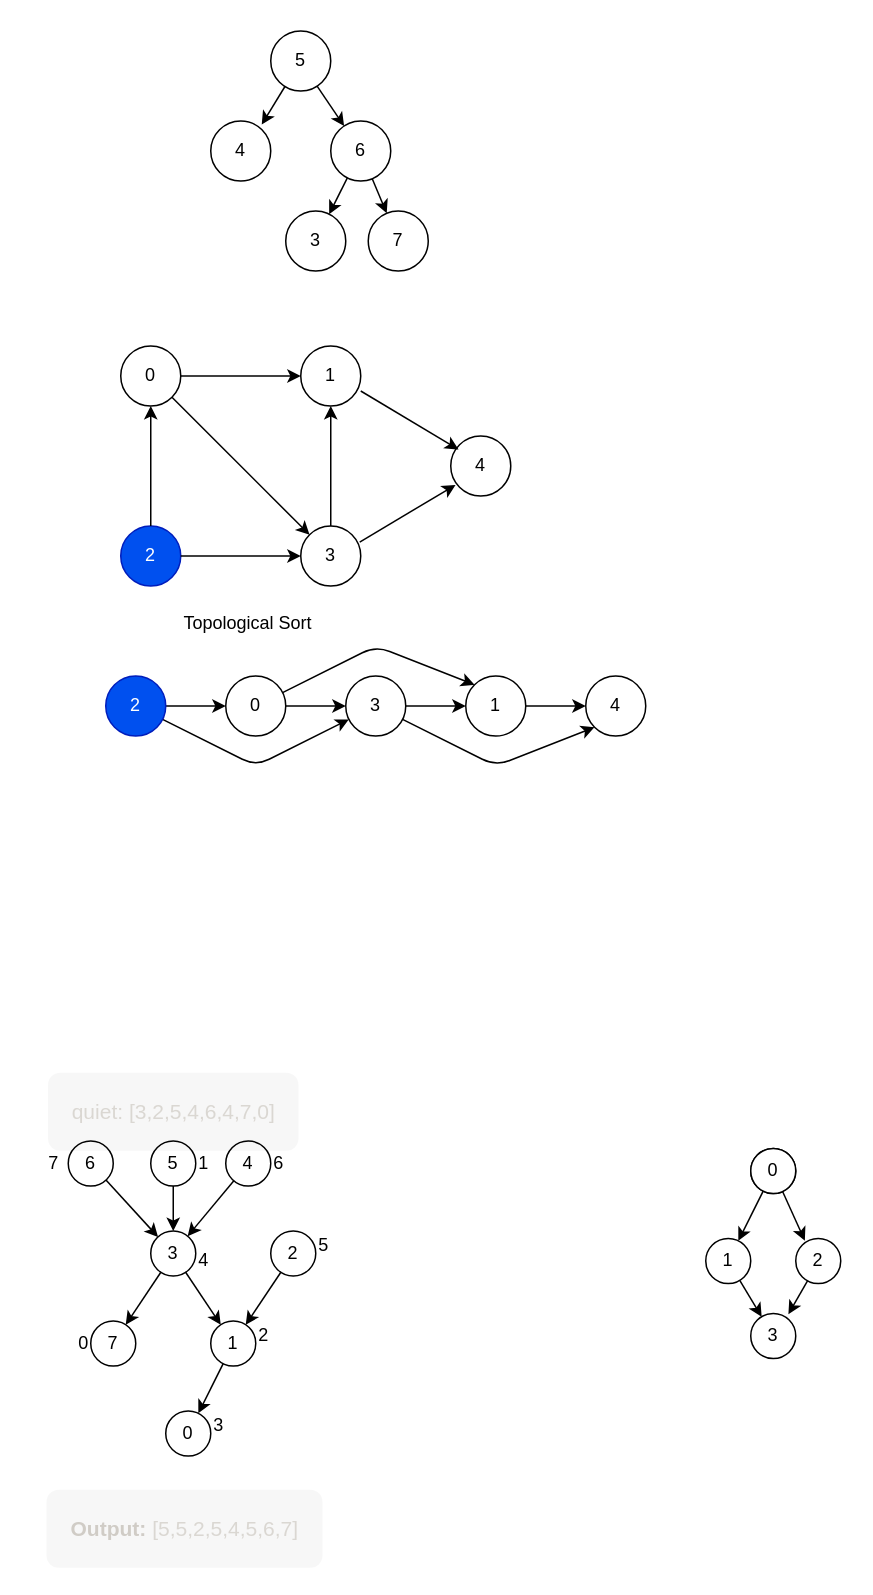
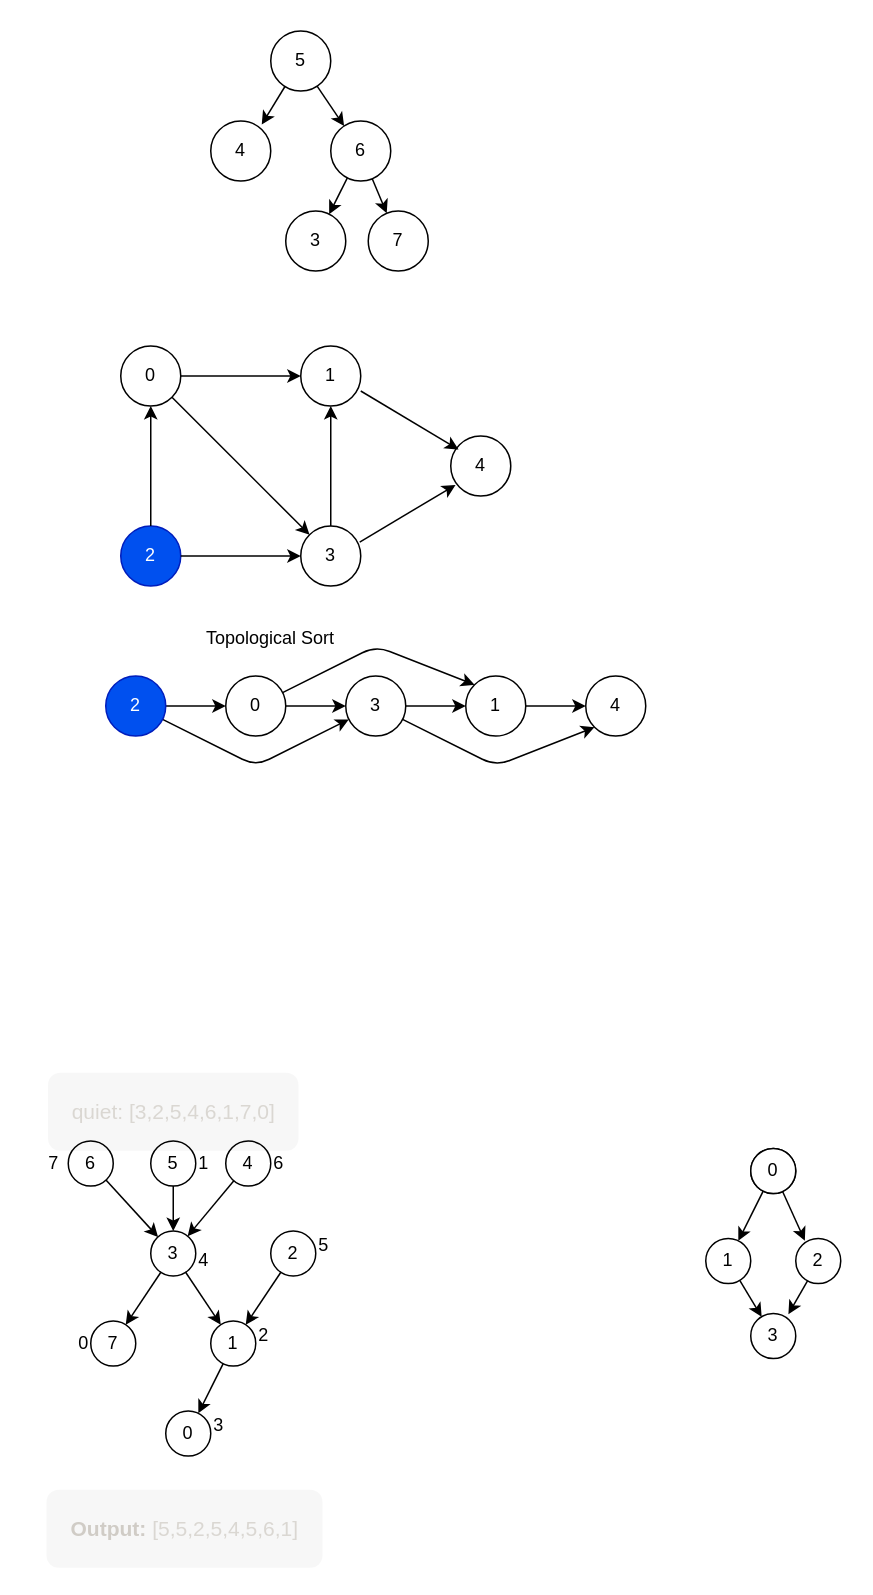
node "Topological Sort": moved (248, 623) -> (271, 638)
node "quiet: [3,2,5,4,6,4,7,0]": label "quiet: [3,2,5,4,6,4,7,0]" -> "quiet: [3,2,5,4,6,1,7,0]"
node "Output: [5,5,2,5,4,5,6,7]": label "Output: [5,5,2,5,4,5,6,7]" -> "Output: [5,5,2,5,4,5,6,1]"
